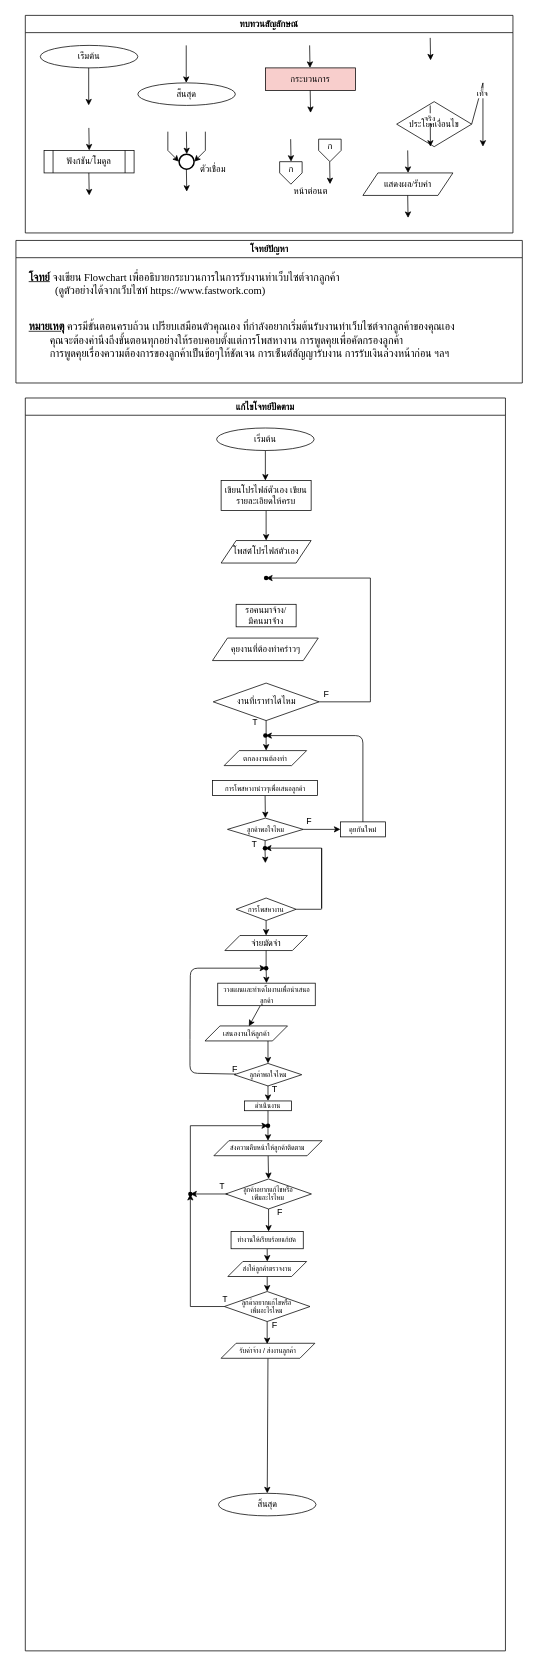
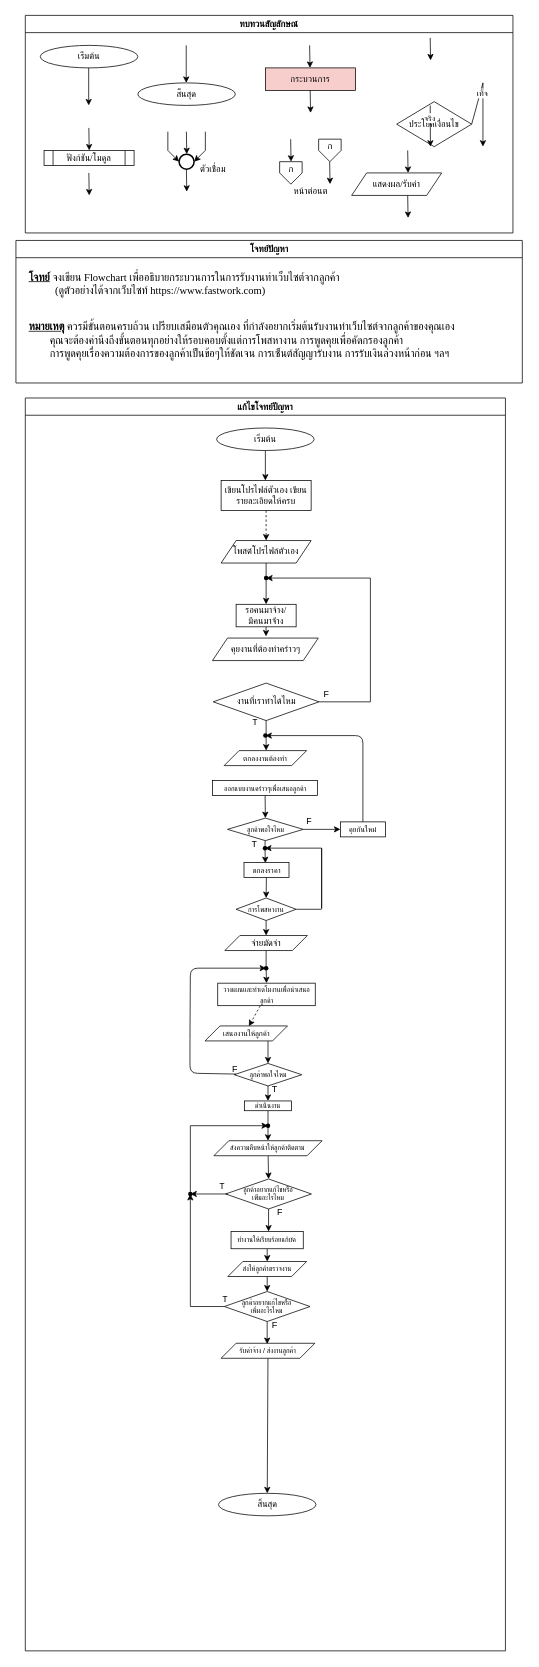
node "ฟังก์ชัน/โมดูล": size 90x23 -> 90x15
node "แสดงผล/รับค่า": moved (408, 184) -> (396, 184)
node "แก้ไขโจทย์ปัดตาม": label "แก้ไขโจทย์ปัดตาม" -> "แก้ไขโจทย์ปัญหา"
edge "เขียนโปรไฟล์ตัวเอง เขียนรายละเอียดให้ครบ" -> "โพสต์โปรไฟล์ตัวเอง": style solid -> dashed
edge "โพสต์โปรไฟล์ตัวเอง" -> "รอคนมาจ้าง/ มีคนมาจ้่าง": added
edge "รอคนมาจ้าง/ มีคนมาจ้่าง" -> "คุยงานที่ต้องทำคร่าวๆ": added
node "การโพสหางาน่าวๆเพื่อเสนอลูกค้า": label "การโพสหางาน่าวๆเพื่อเสนอลูกค้า" -> "ออกแบบงานคร่าวๆเพื่อเสนอลูกค้า"
node "ตกลงราคา": added
edge "ตกลงราคา" -> "การโพสหางาน": added
edge "วางแผนและทำเดโมงานเพื่อนำเสนอลูกค้า" -> "เสนองานให้ลูกค้า": style solid -> dashed
